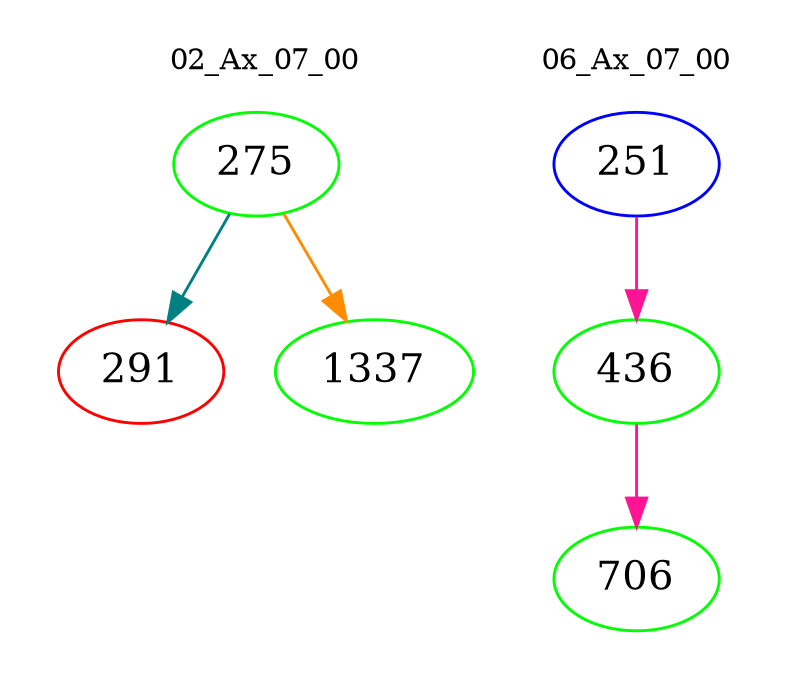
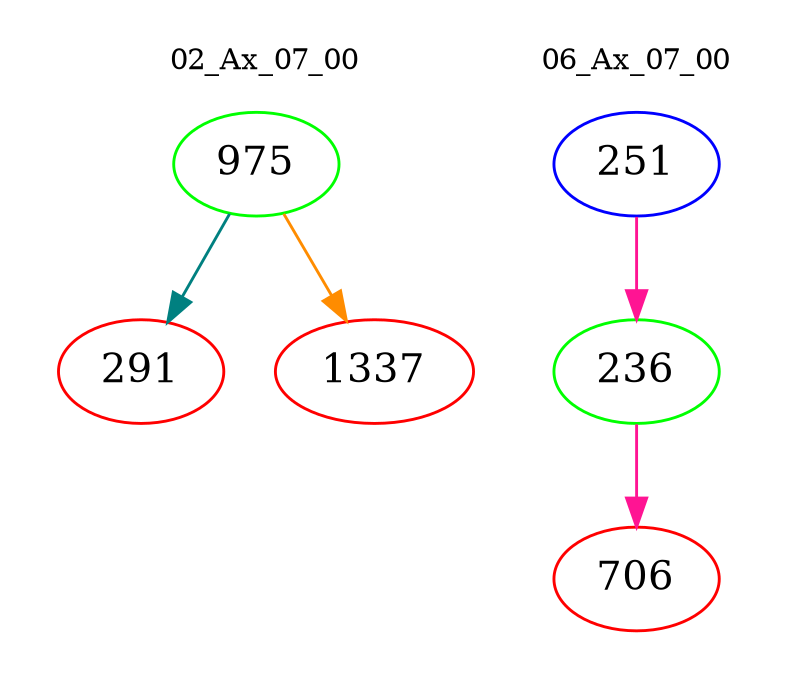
node "275": label "275" -> "975"
node "1337": color green -> red
node "436": label "436" -> "236"
node "706": color green -> red
